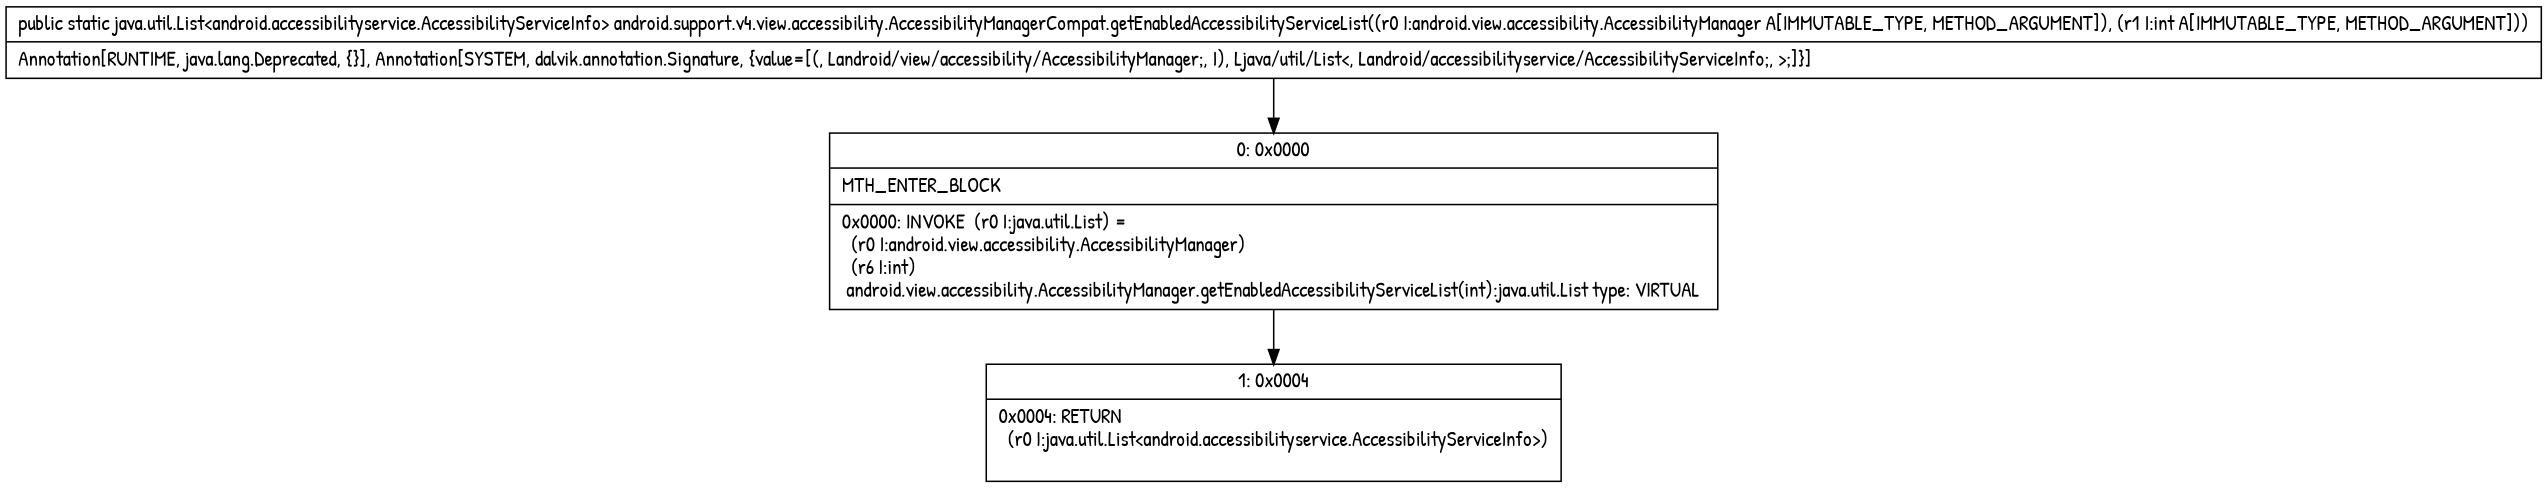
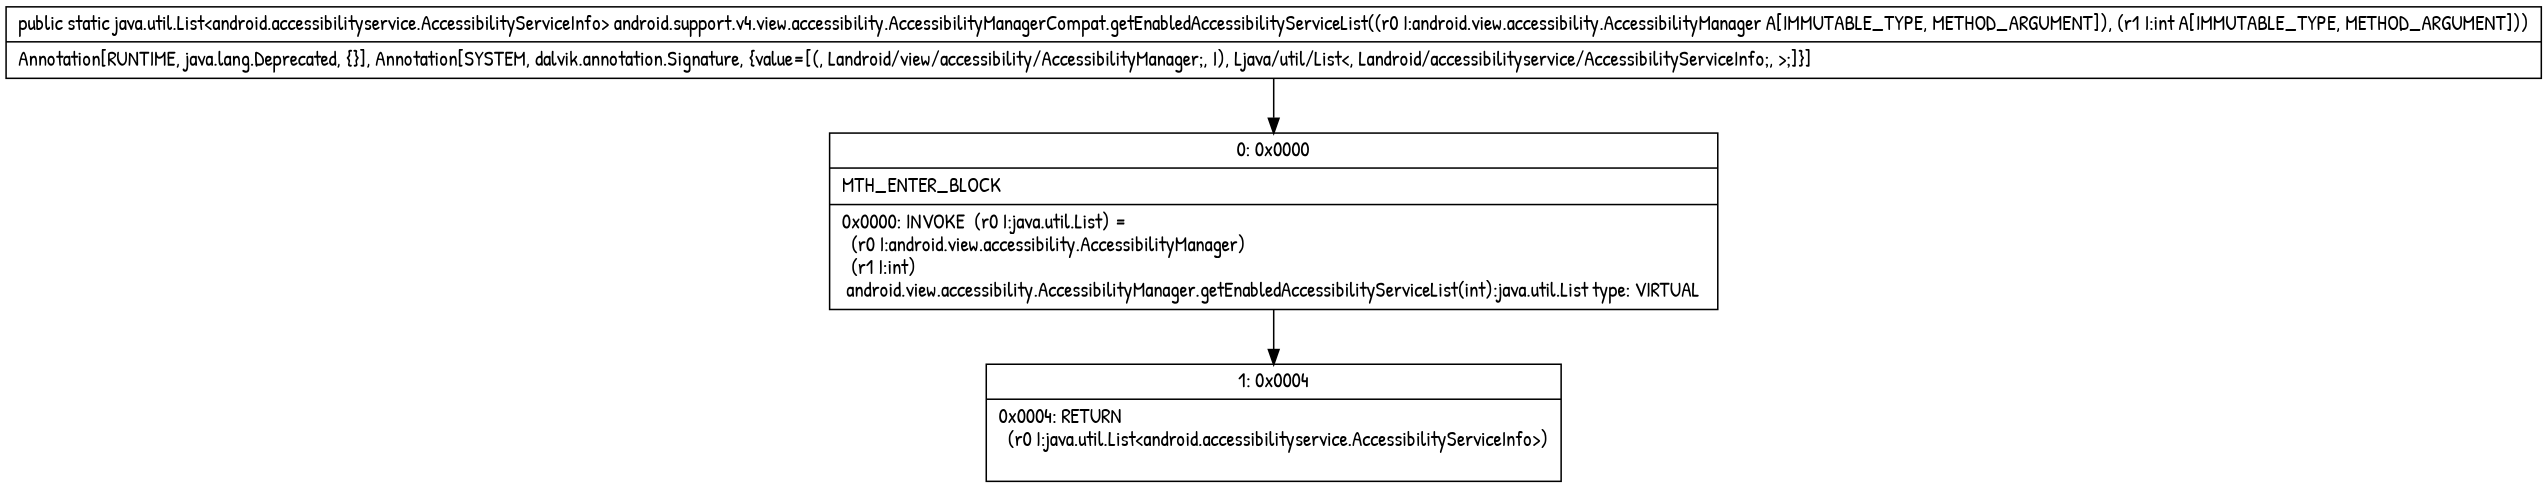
node "0: 0x0000": text "(r6 I:int)" -> "(r1 I:int)"
